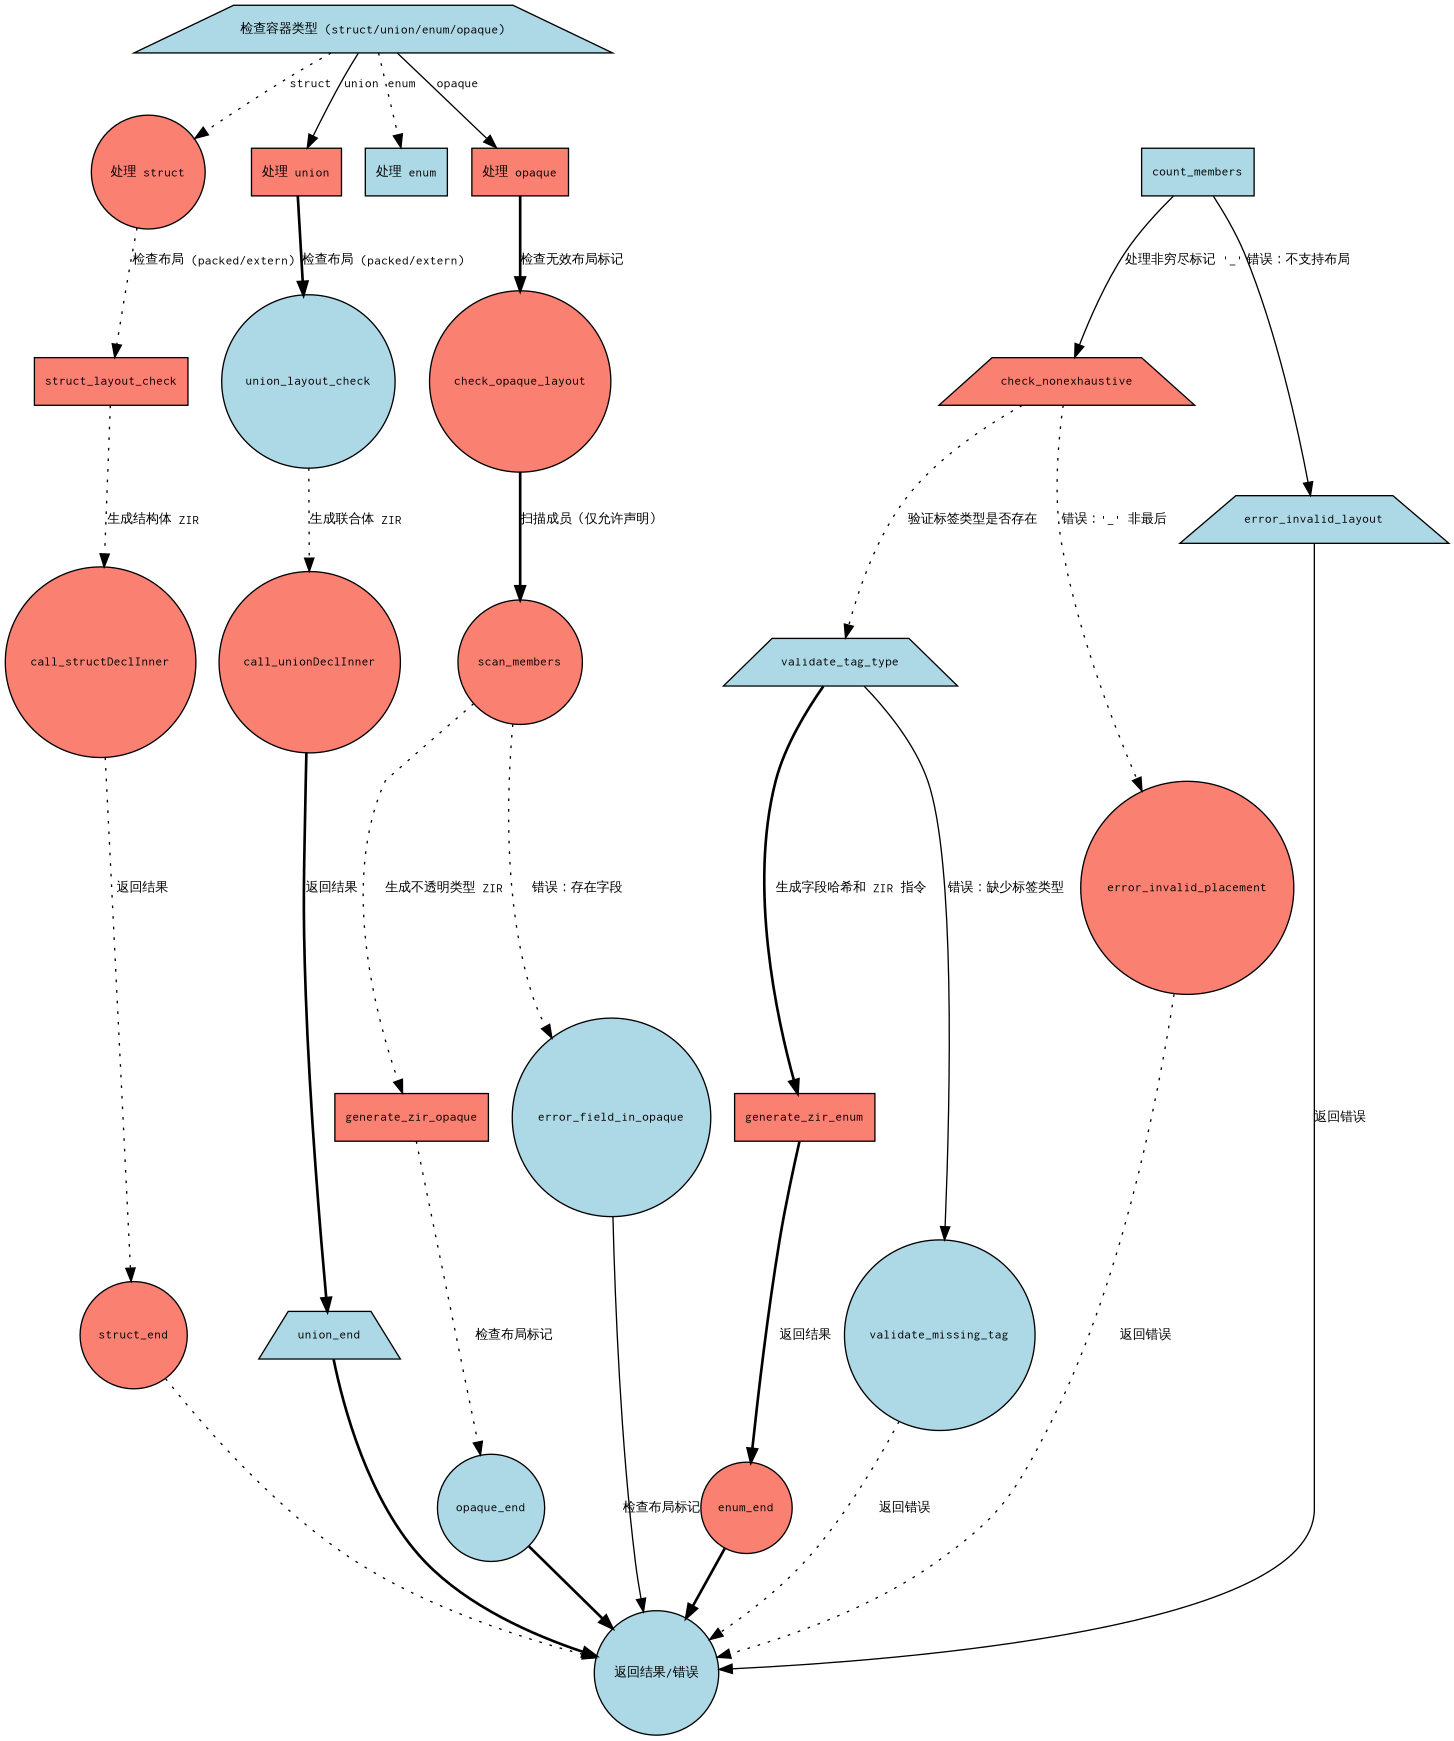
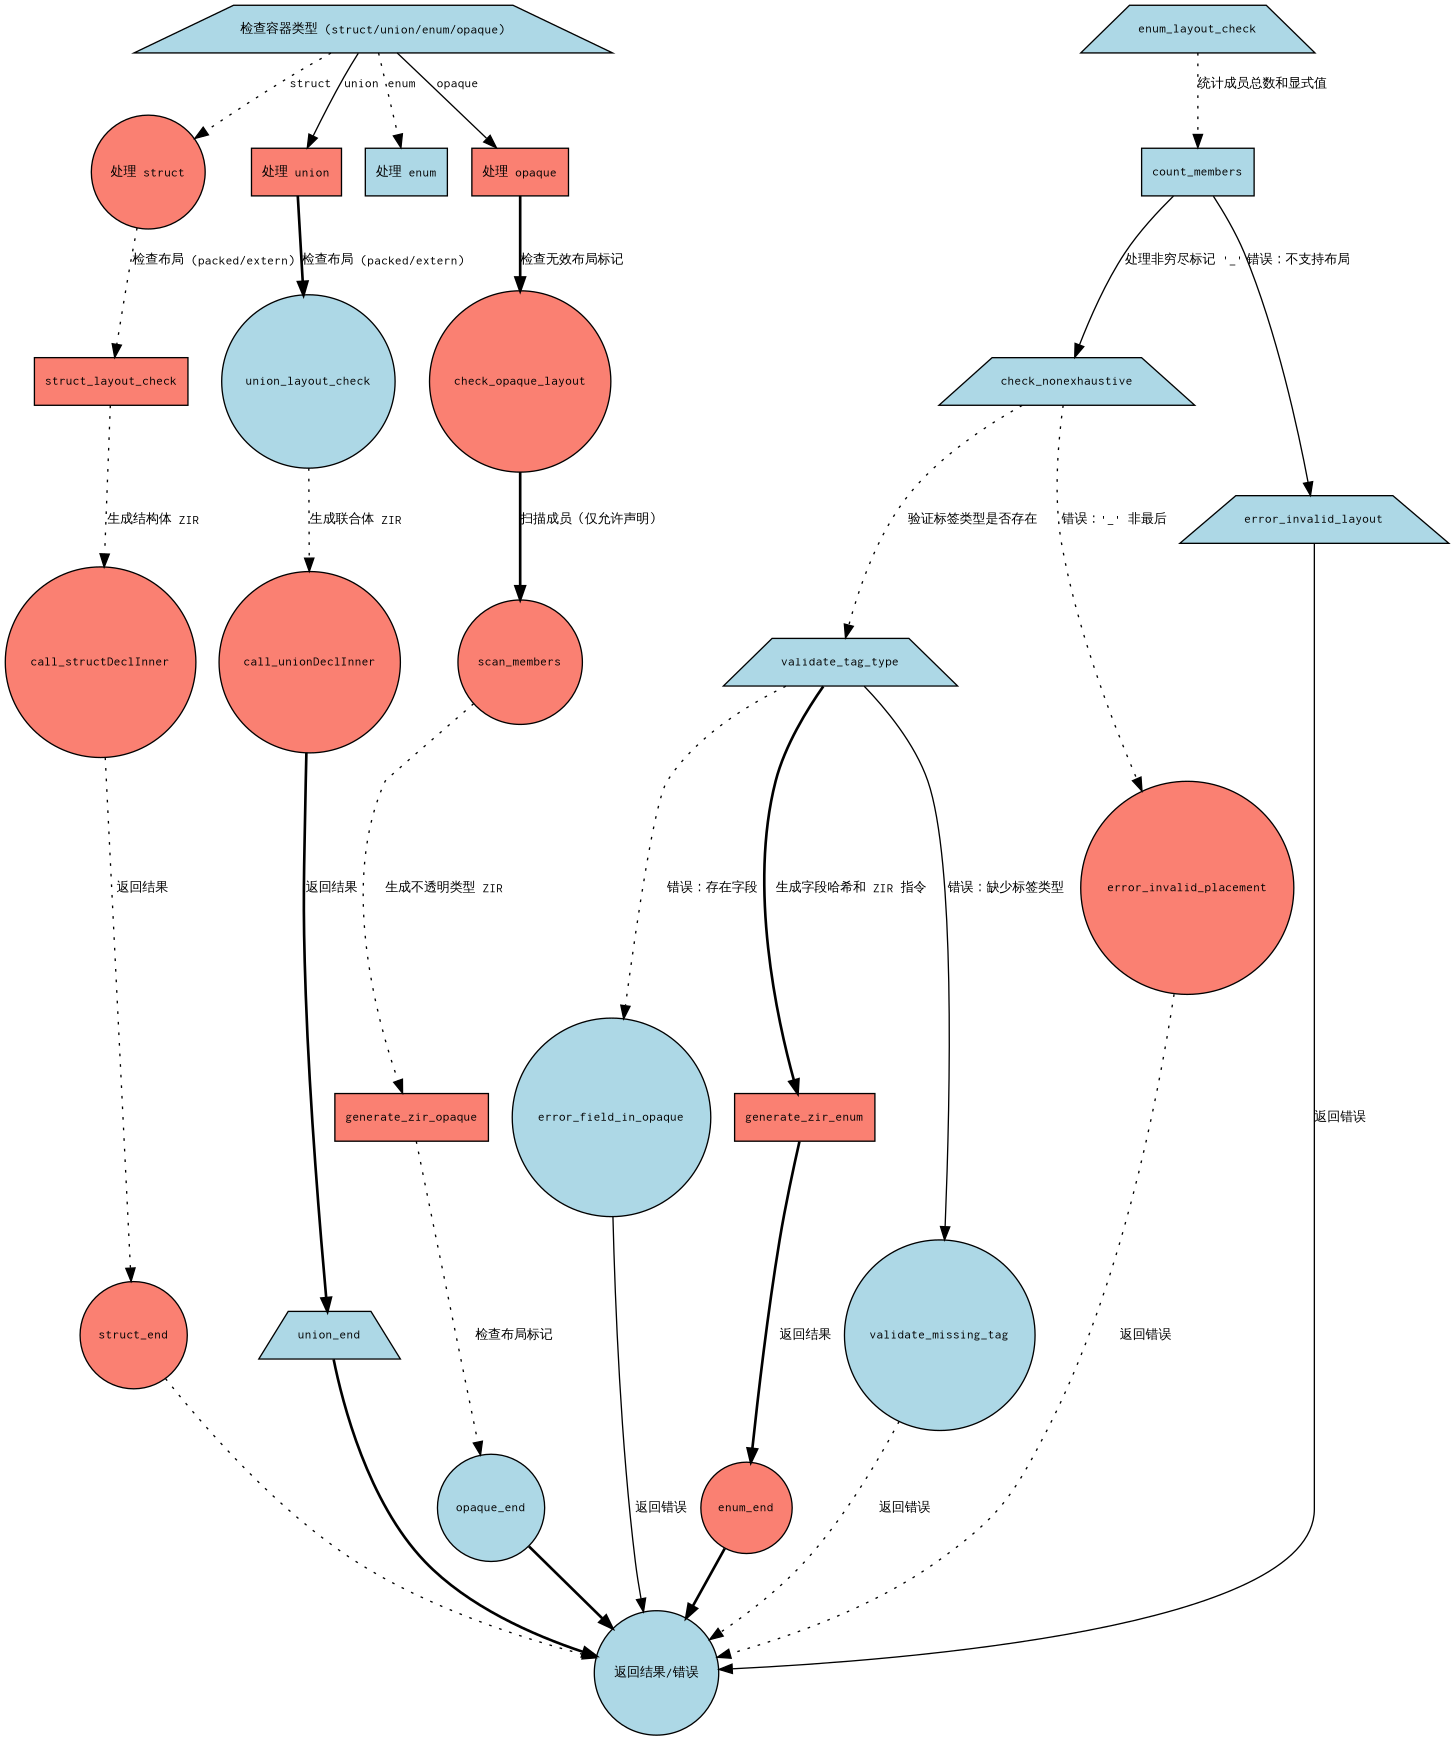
node "enum_layout_check": added
node "check_nonexhaustive": fillcolor salmon -> lightblue
edge "scan_members" -> "error_field_in_opaque": now "validate_tag_type" -> "error_field_in_opaque"
edge "error_field_in_opaque" -> "返回结果/错误": label "检查布局标记" -> "返回错误"
